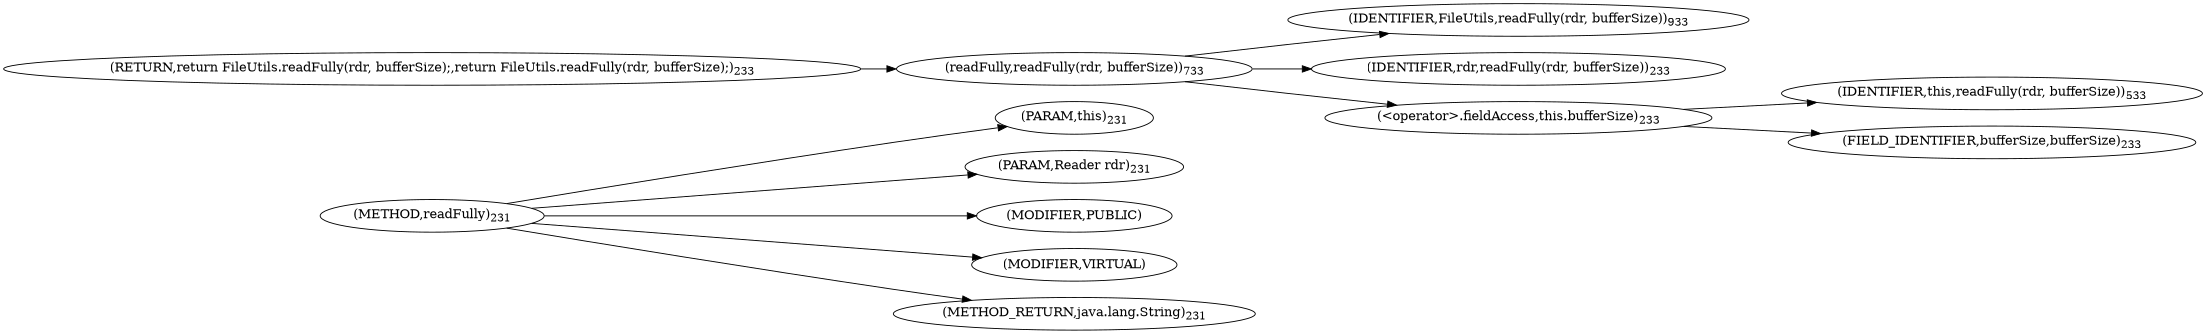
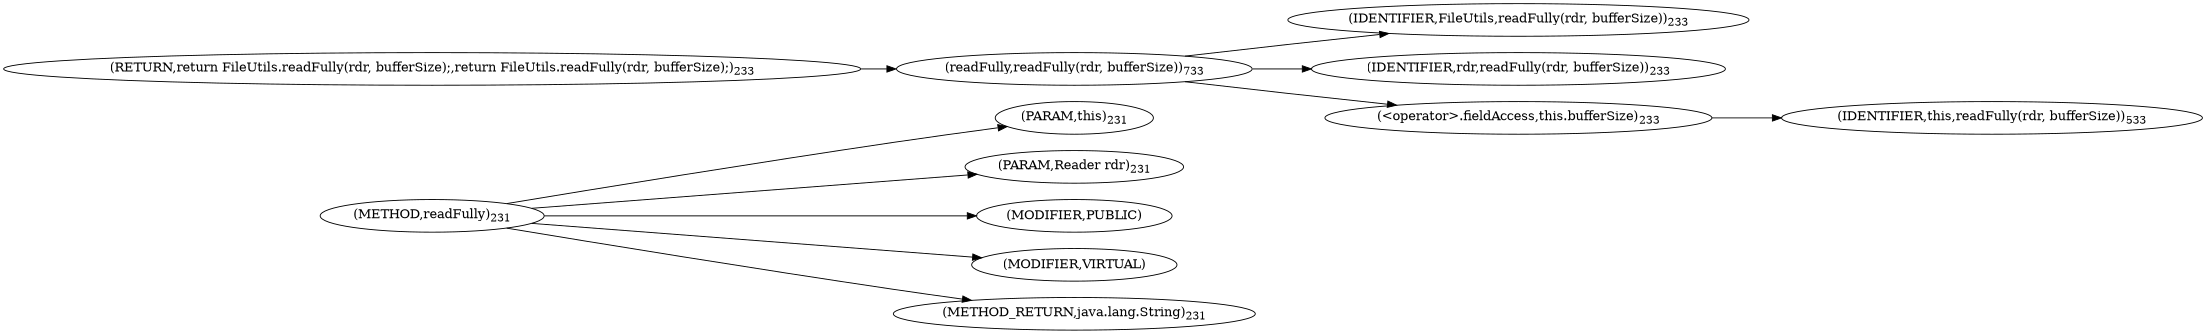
node "(IDENTIFIER,FileUtils,readFully(rdr, bufferSize))": text "933" -> "233"
node "(FIELD_IDENTIFIER,bufferSize,bufferSize)": removed
